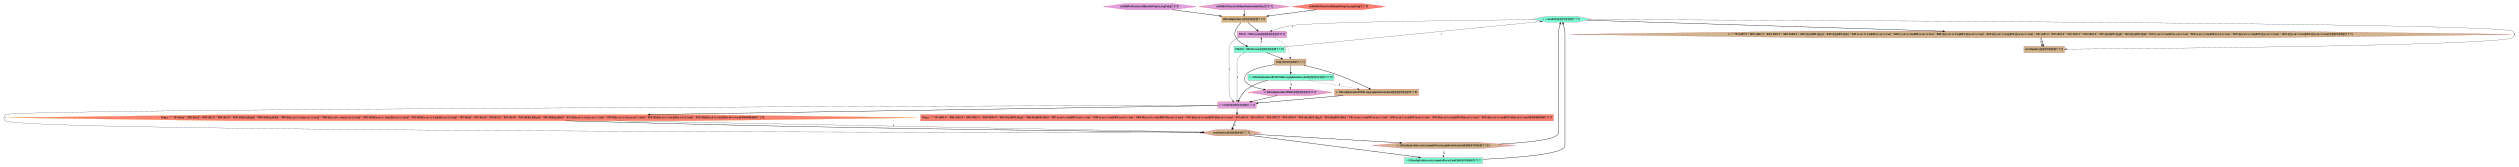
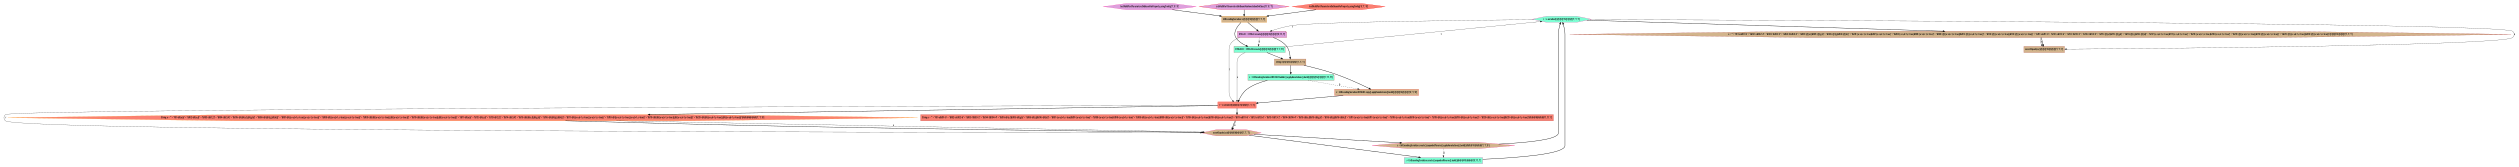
edge "DTOs2.B t = DTOs2.B.create()@@@4@@@['1', '1', '0']" -> "DTOs.C t = DTOs.C.create()@@@4@@@['0', '0', '1']": reversed
edge "DTOs.C t = DTOs.C.create()@@@4@@@['0', '0', '1']" -> "String r@@@5@@@['1', '1', '1']": style dashed -> bold
node "s = UrlEncodingSerializer.DEFAULT@@@6@@@['0', '0', '1']": removed
node "r = s.serialize(t)@@@7@@@['1', '1', '1']": fillcolor plum -> salmon
